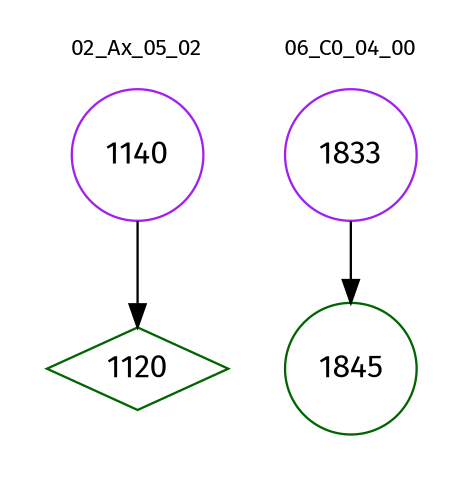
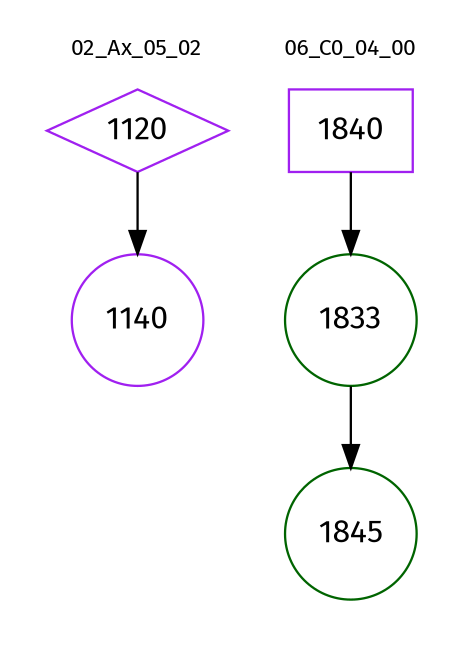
node "1840": added
node "1833": color purple -> darkgreen
edge "1140" -> "1120": reversed
node "1120": color darkgreen -> purple
